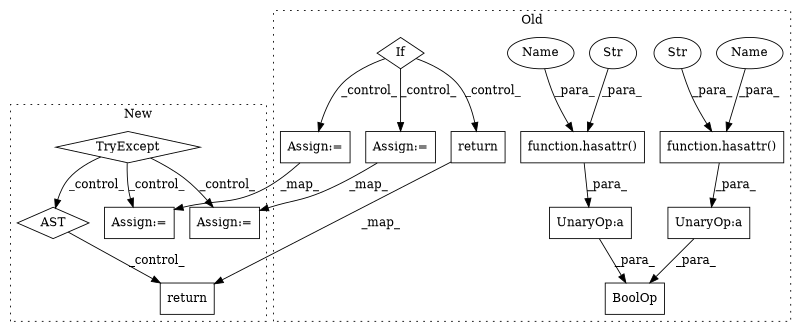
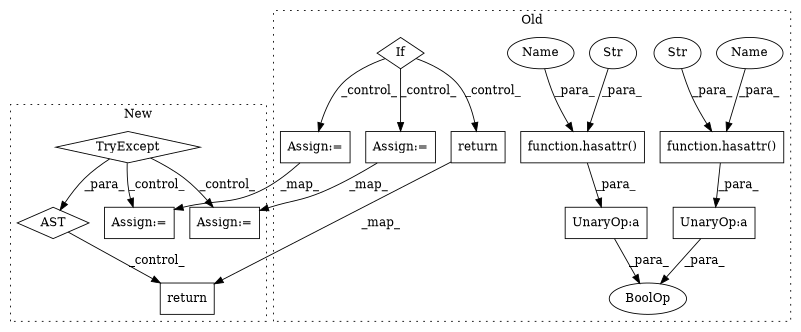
edge "TryExcept" -> "AST": label "_control_" -> "_para_"
node "BoolOp": shape box -> ellipse
